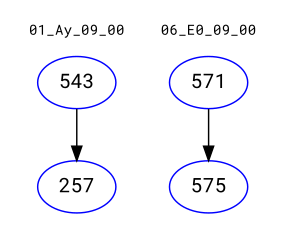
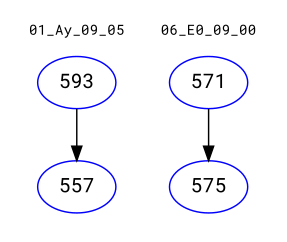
cluster "01_Ay_09_00": label "01_Ay_09_00" -> "01_Ay_09_05"
node "543": label "543" -> "593"
node "257": label "257" -> "557"
